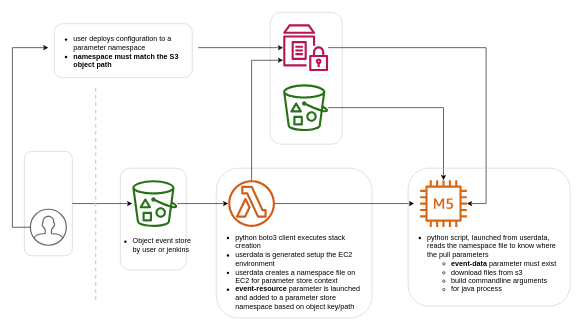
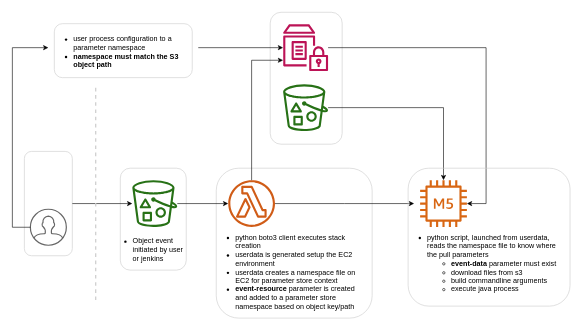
node "user deploys configuration to a parameter namespace namespace must match the S3 object path": label "user deploys configuration to a parameter namespace namespace must match the S3 object path" -> "user process configuration to a parameter namespace namespace must match the S3 object path"
node "Object event store by user or jenkins": label "Object event store by user or jenkins" -> "Object event initiated by user or jenkins"
node "python script, launched from userdata, reads the namespace file to know where the pull parameters event-data parameter must exist download files from s3 build commandline arguments for java process": label "python script, launched from userdata, reads the namespace file to know where the pull parameters event-data parameter must exist download files from s3 build commandline arguments for java process" -> "python script, launched from userdata, reads the namespace file to know where the pull parameters event-data parameter must exist download files from s3 build commandline arguments execute java process"
node "python boto3 client executes stack creation userdata is generated setup the EC2 environment userdata creates a namespace file on EC2 for parameter store context event-resource parameter is launched and added to a parameter store namespace based on object key/path": label "python boto3 client executes stack creation userdata is generated setup the EC2 environment userdata creates a namespace file on EC2 for parameter store context event-resource parameter is launched and added to a parameter store namespace based on object key/path" -> "python boto3 client executes stack creation userdata is generated setup the EC2 environment userdata creates a namespace file on EC2 for parameter store context event-resource parameter is created and added to a parameter store namespace based on object key/path"
